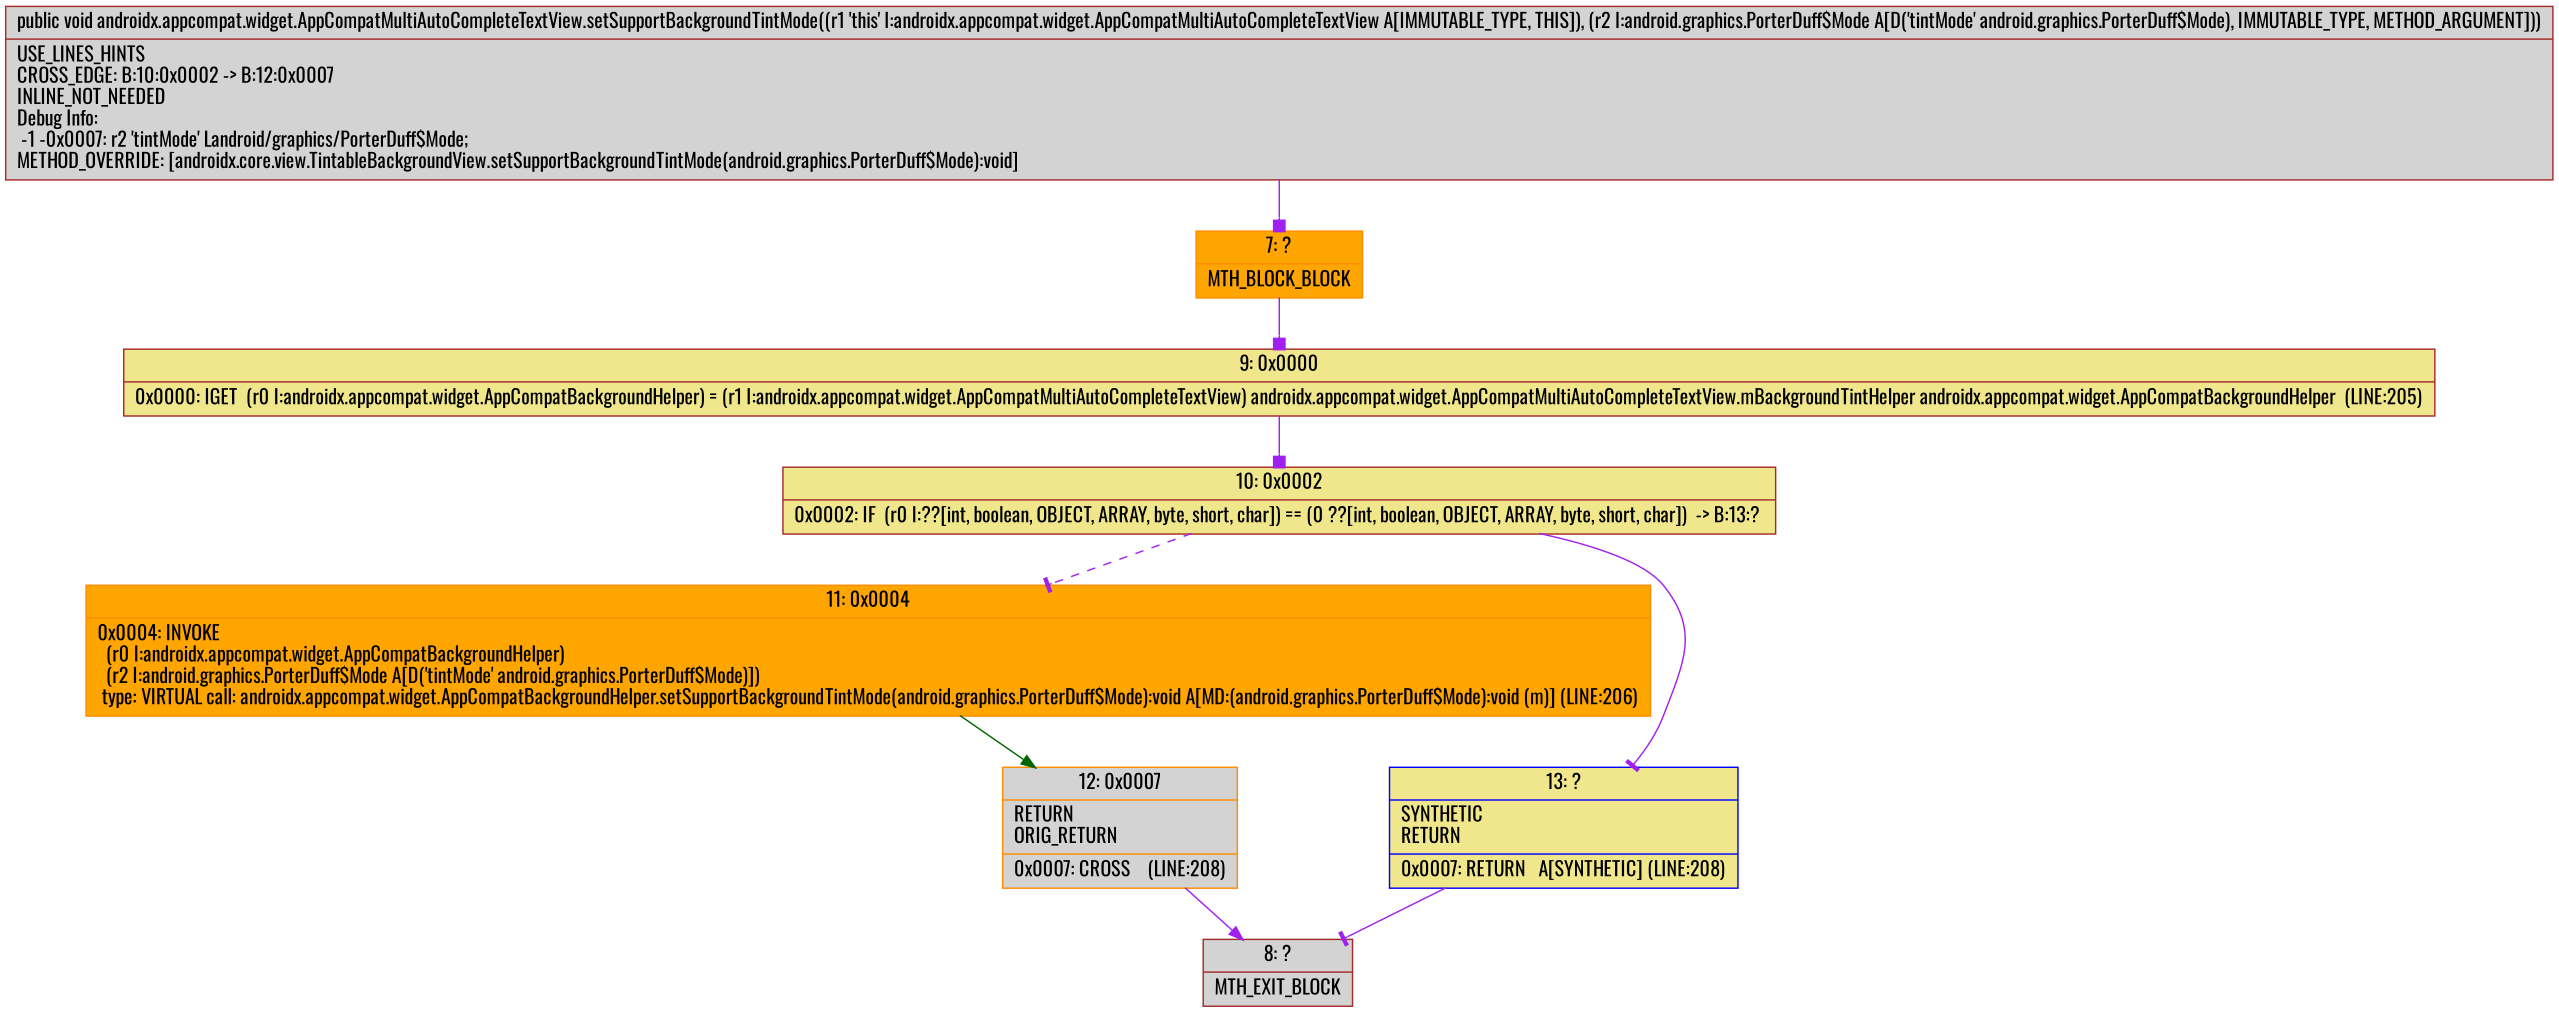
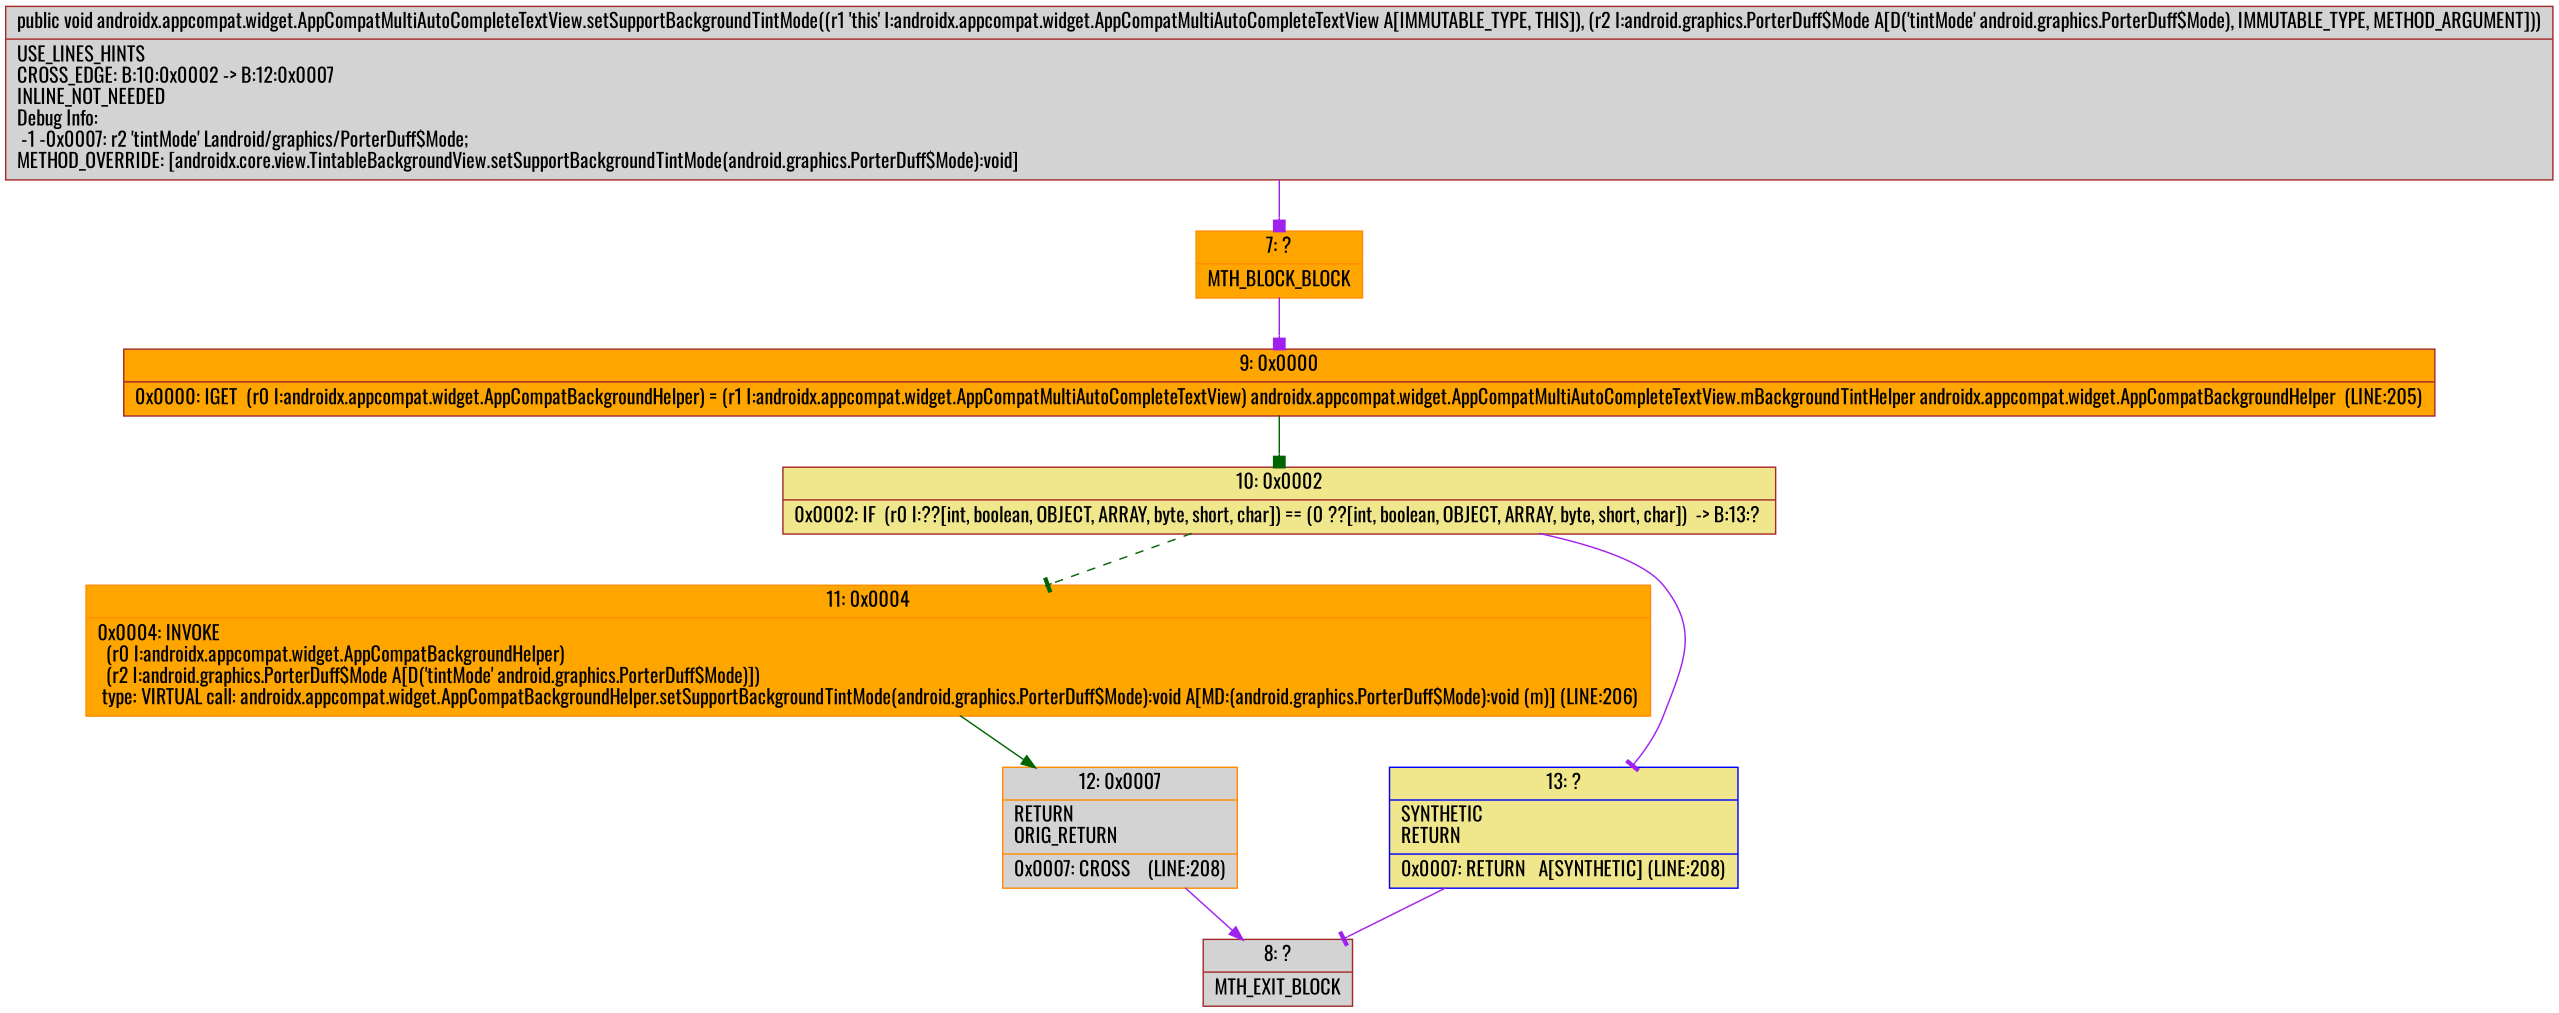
node "9: 0x0000": fillcolor khaki -> orange
edge "9: 0x0000" -> "10: 0x0002": color purple -> darkgreen
edge "10: 0x0002" -> "11: 0x0004": color purple -> darkgreen
